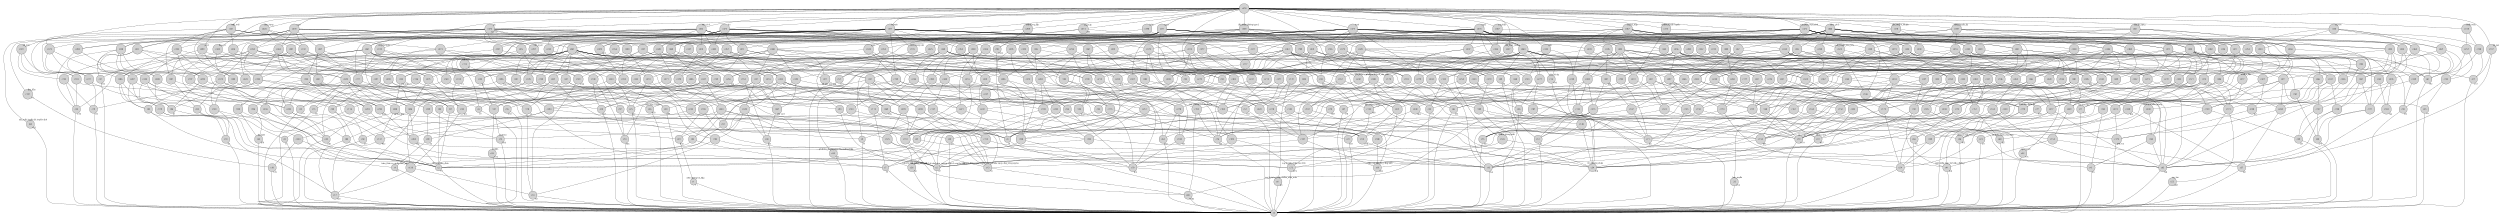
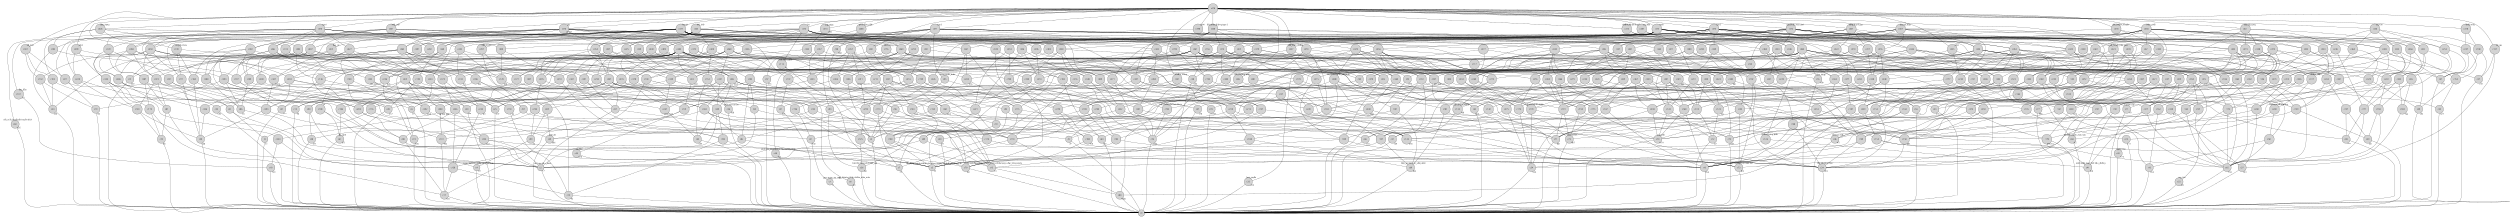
edge "c273" -- "c185": now "c332" -- "c185"
